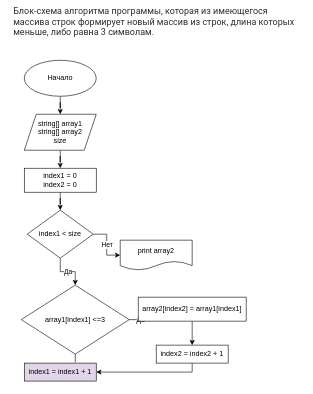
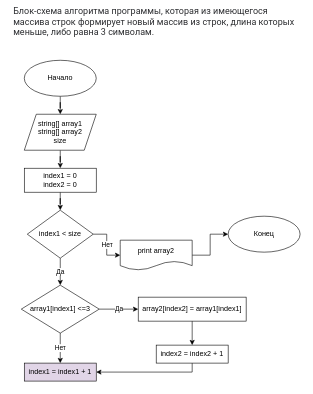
edge "print array2" -> "Конец": added
node "Конец": added
node "array1[index1] <=3": size 108x69 -> 78x48
